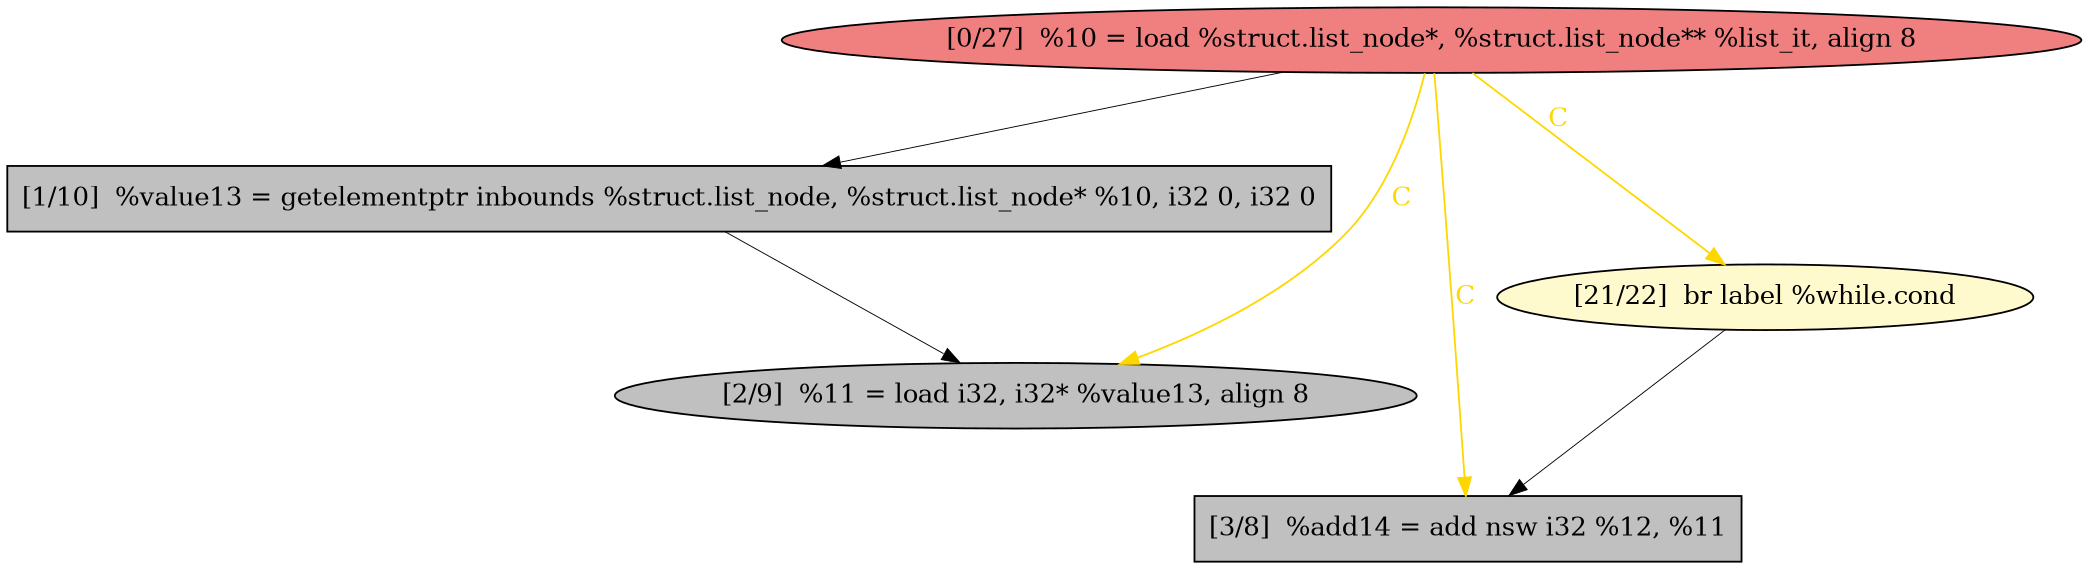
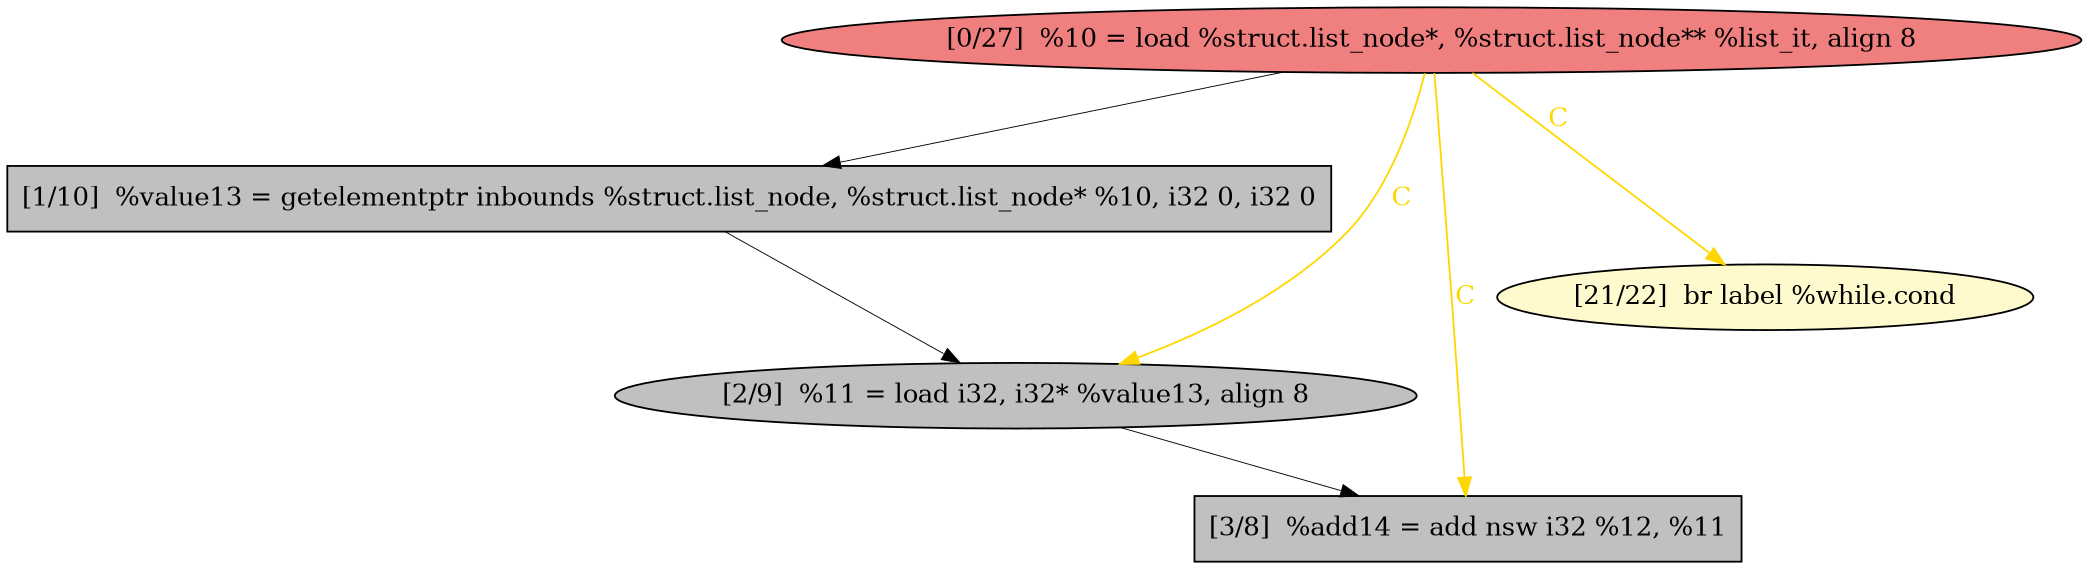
edge "[21/22]  br label %while.cond" -> "[3/8]  %add14 = add nsw i32 %12, %11": now "[2/9]  %11 = load i32, i32* %value13, align 8" -> "[3/8]  %add14 = add nsw i32 %12, %11"
